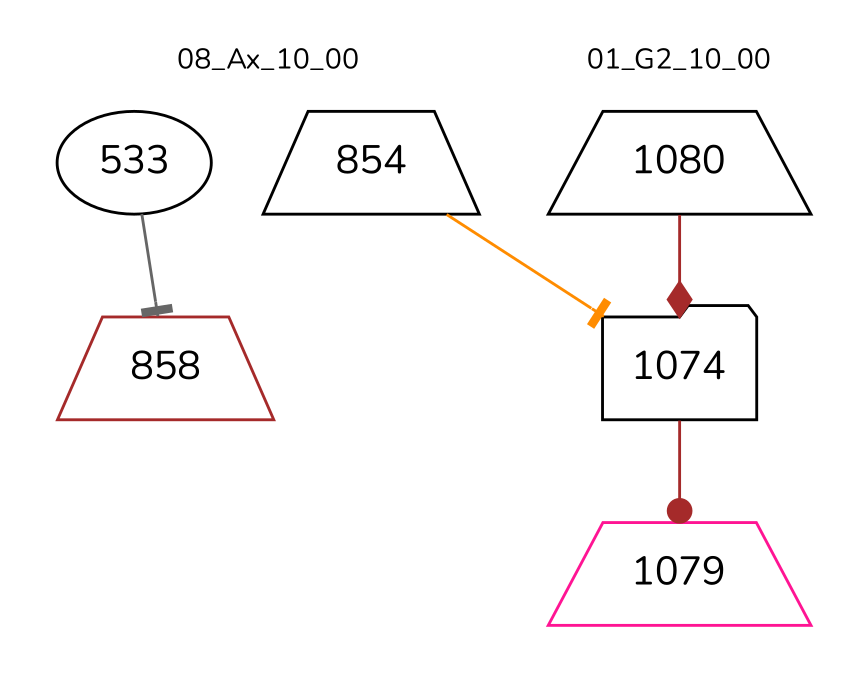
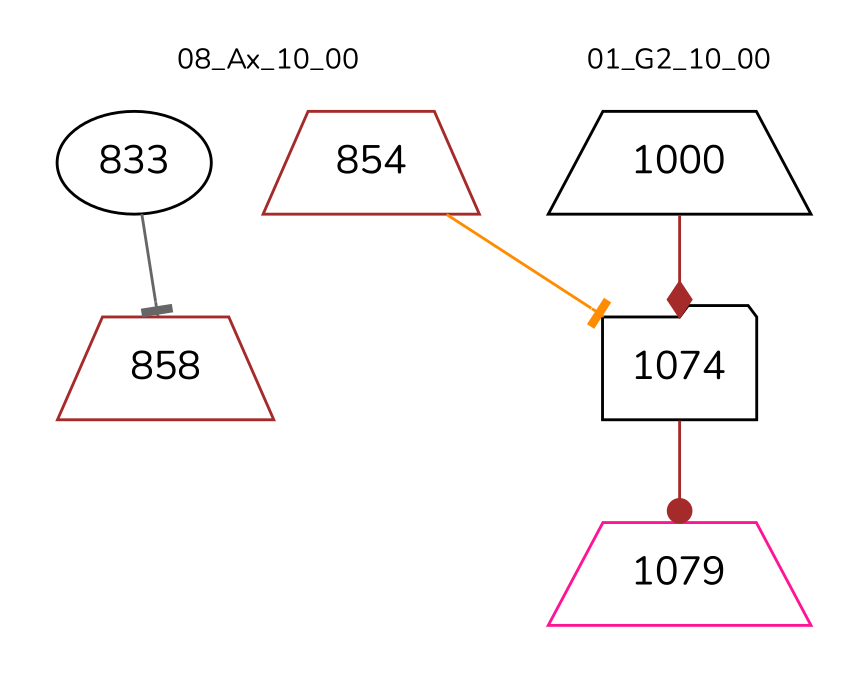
node "533": label "533" -> "833"
node "854": color black -> brown
node "1080": label "1080" -> "1000"
